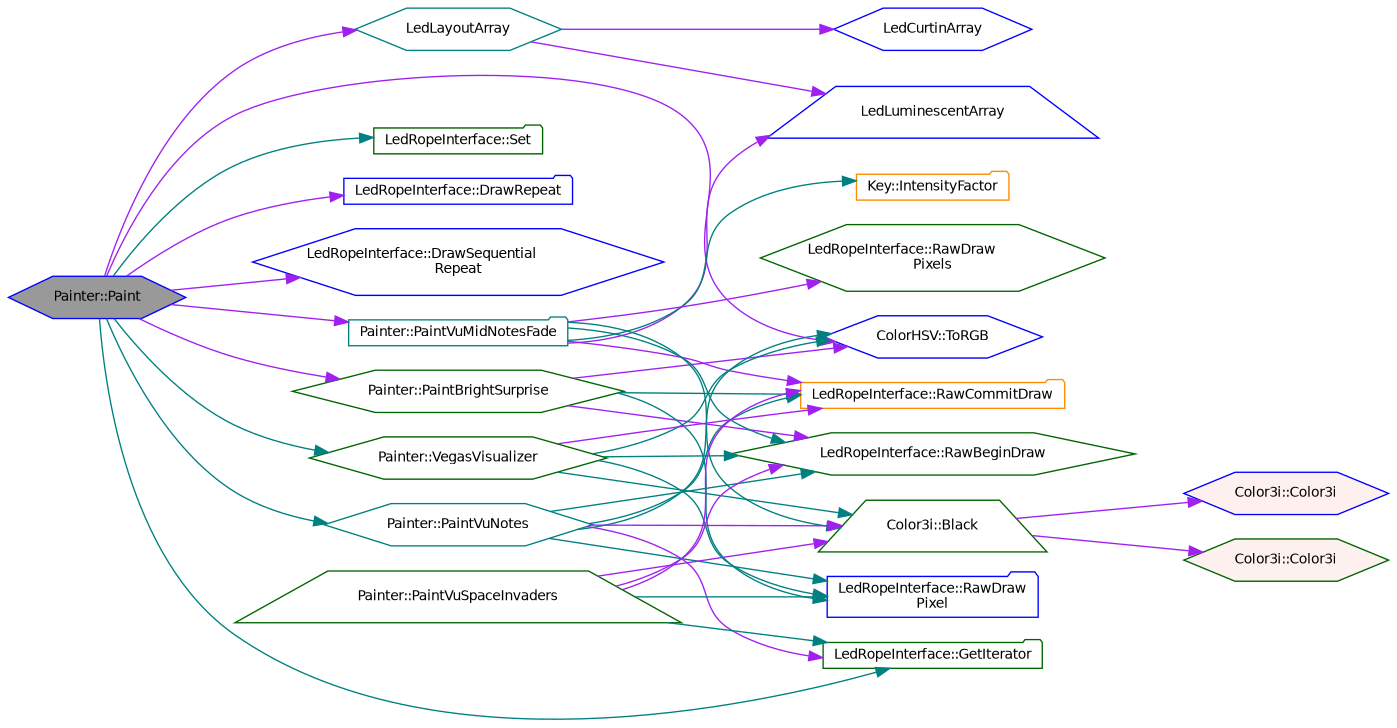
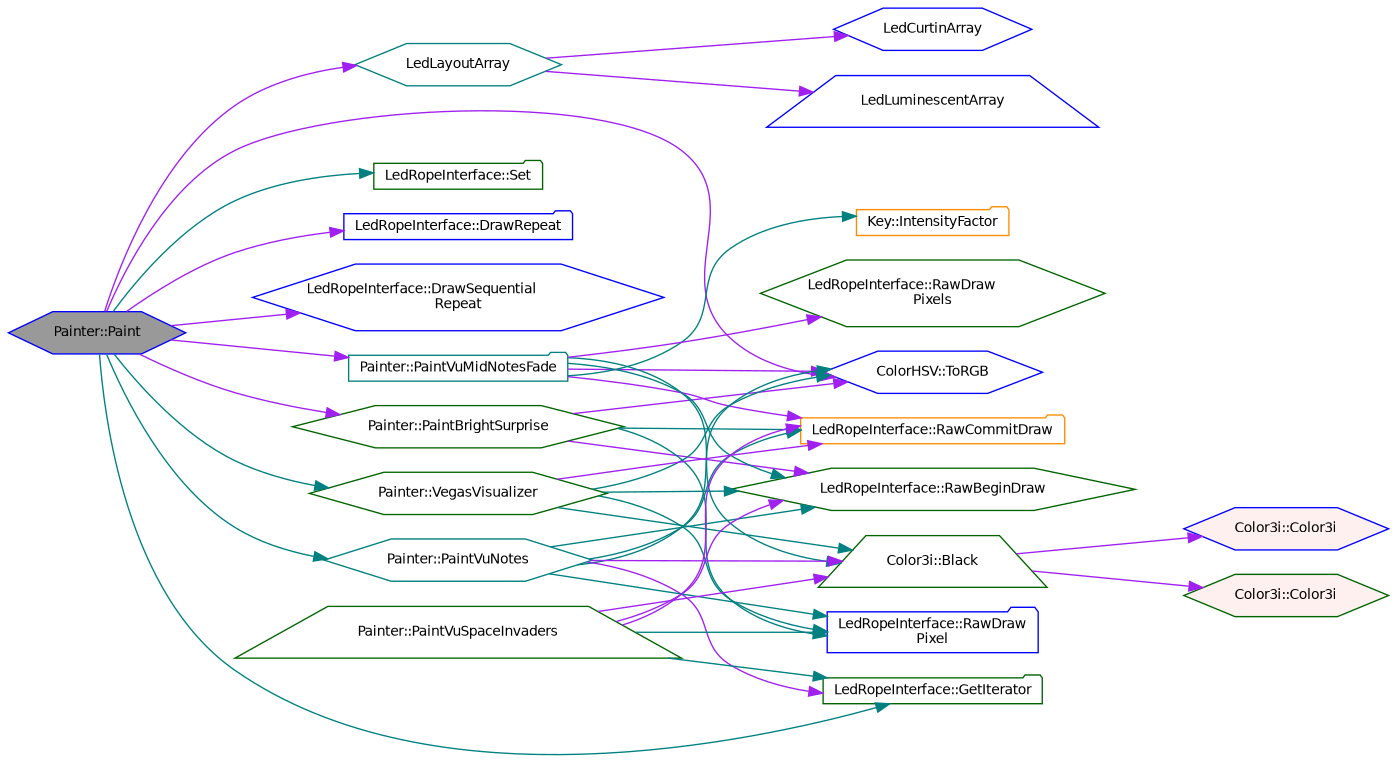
edge "Painter::PaintVuMidNotesFade" -> "LedLuminescentArray": now "Painter::PaintVuMidNotesFade" -> "ColorHSV::ToRGB"
